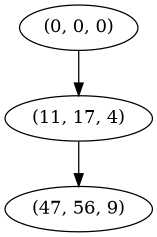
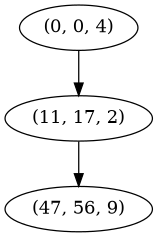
node "(0, 0, 0)": label "(0, 0, 0)" -> "(0, 0, 4)"
node "(11, 17, 4)": label "(11, 17, 4)" -> "(11, 17, 2)"
